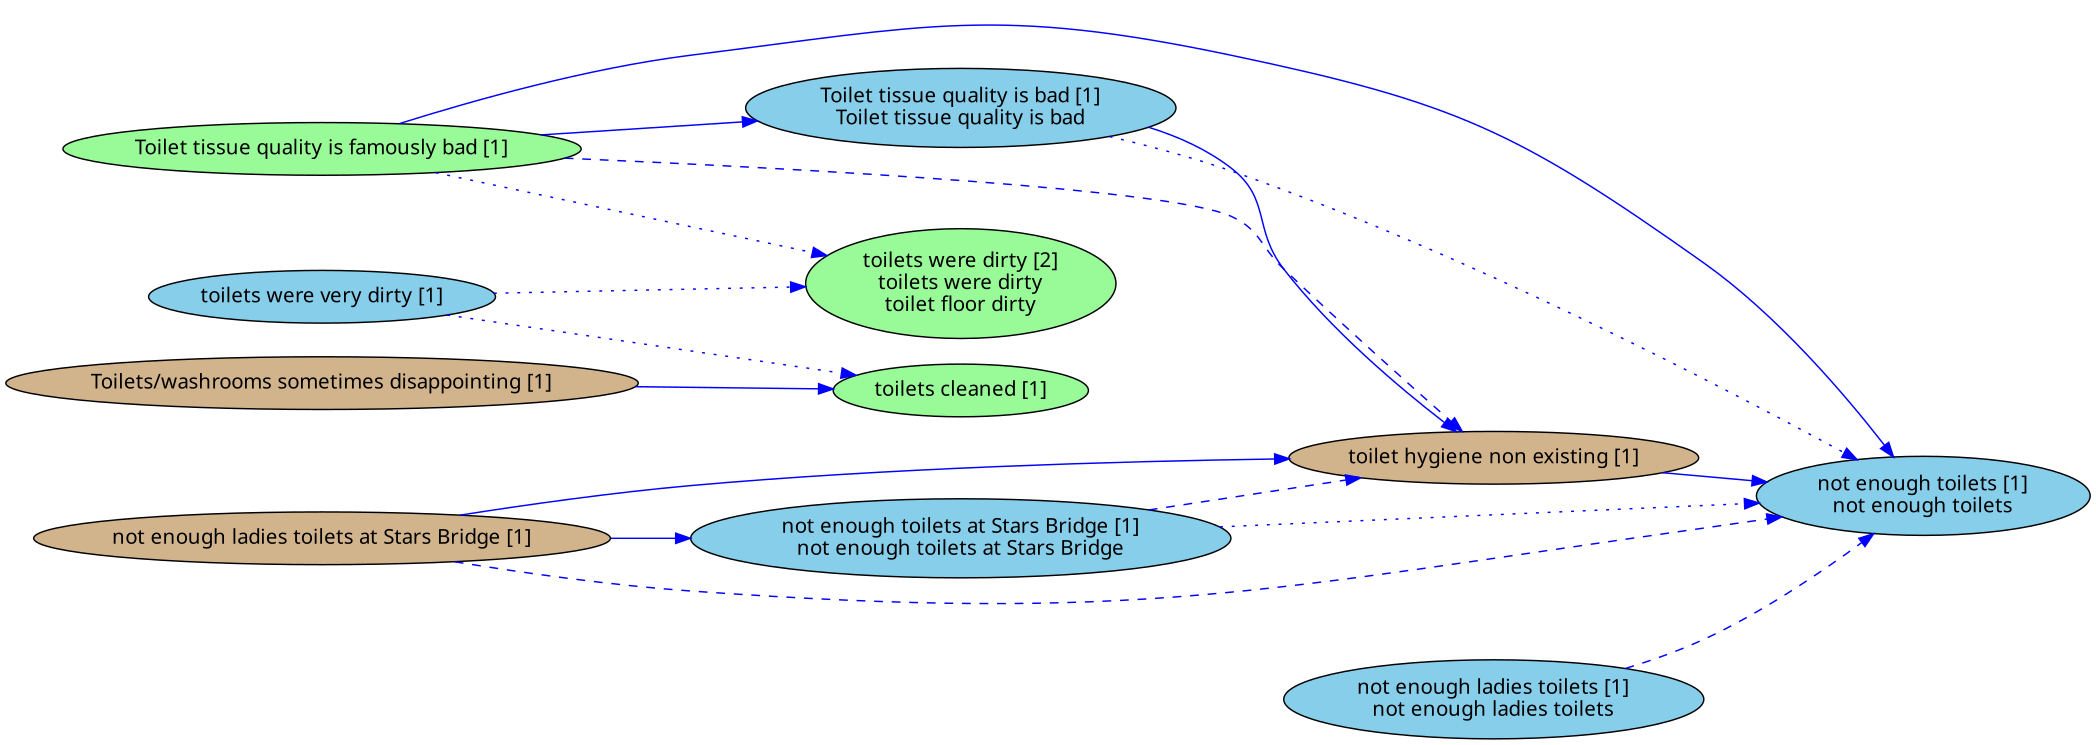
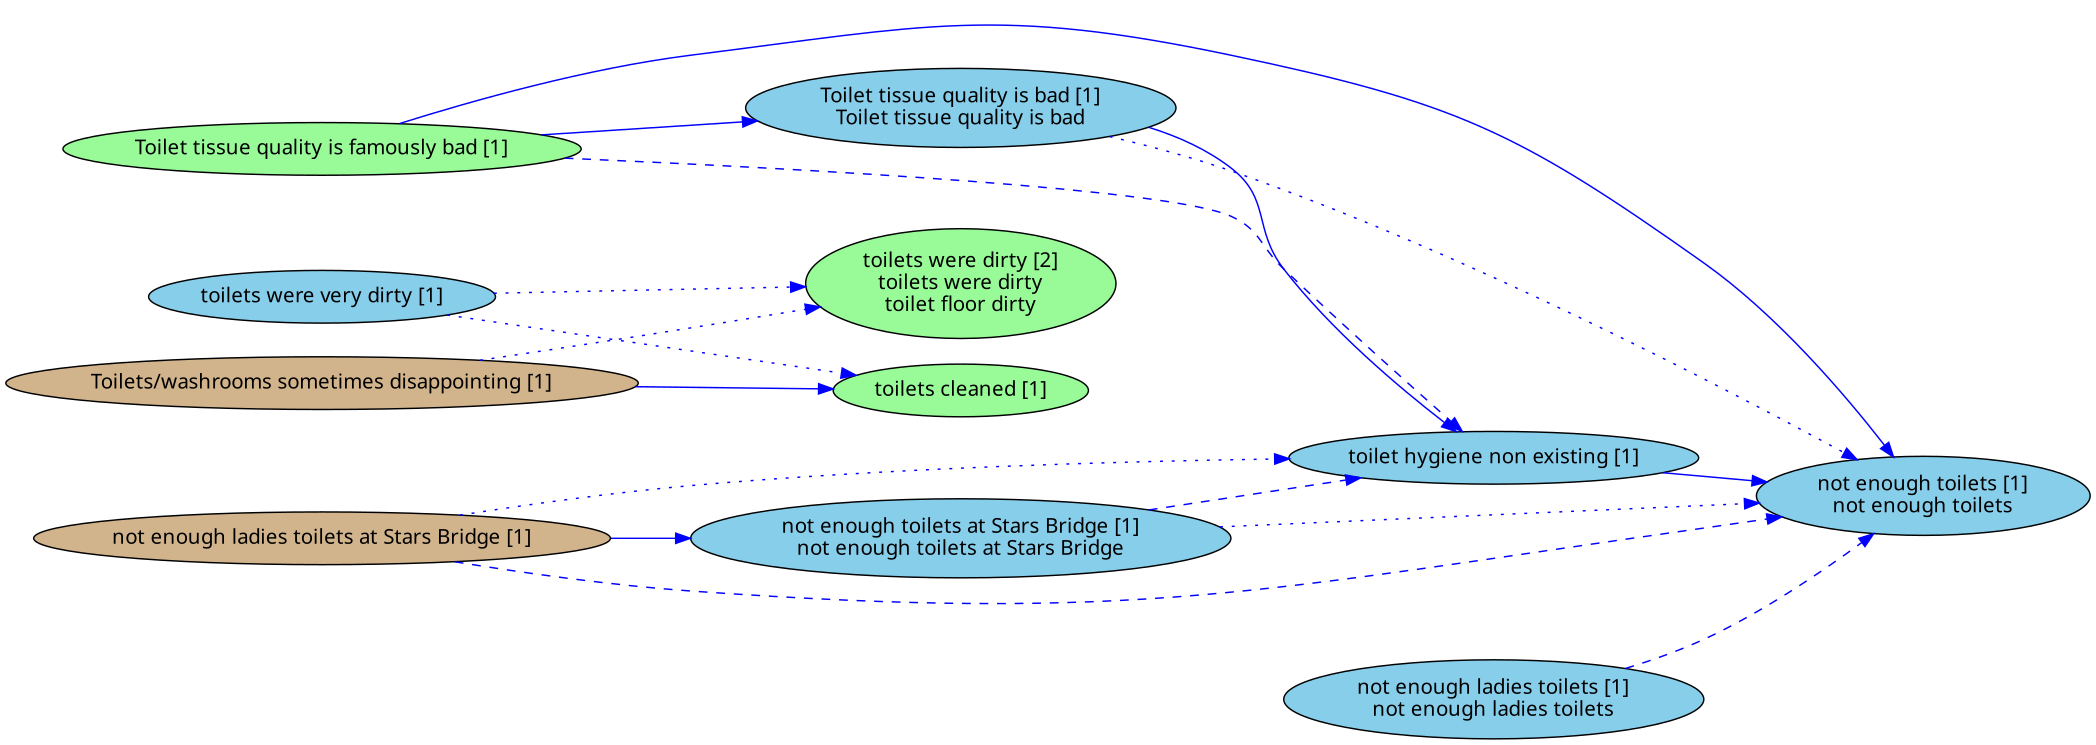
edge "Toilet tissue quality is famously bad [1]" -> "toilets were dirty [2] toilets were dirty toilet floor dirty": now "Toilets/washrooms sometimes disappointing [1]" -> "toilets were dirty [2] toilets were dirty toilet floor dirty"
node "toilet hygiene non existing [1]": fillcolor tan -> skyblue
edge "not enough ladies toilets at Stars Bridge [1]" -> "toilet hygiene non existing [1]": style solid -> dotted
